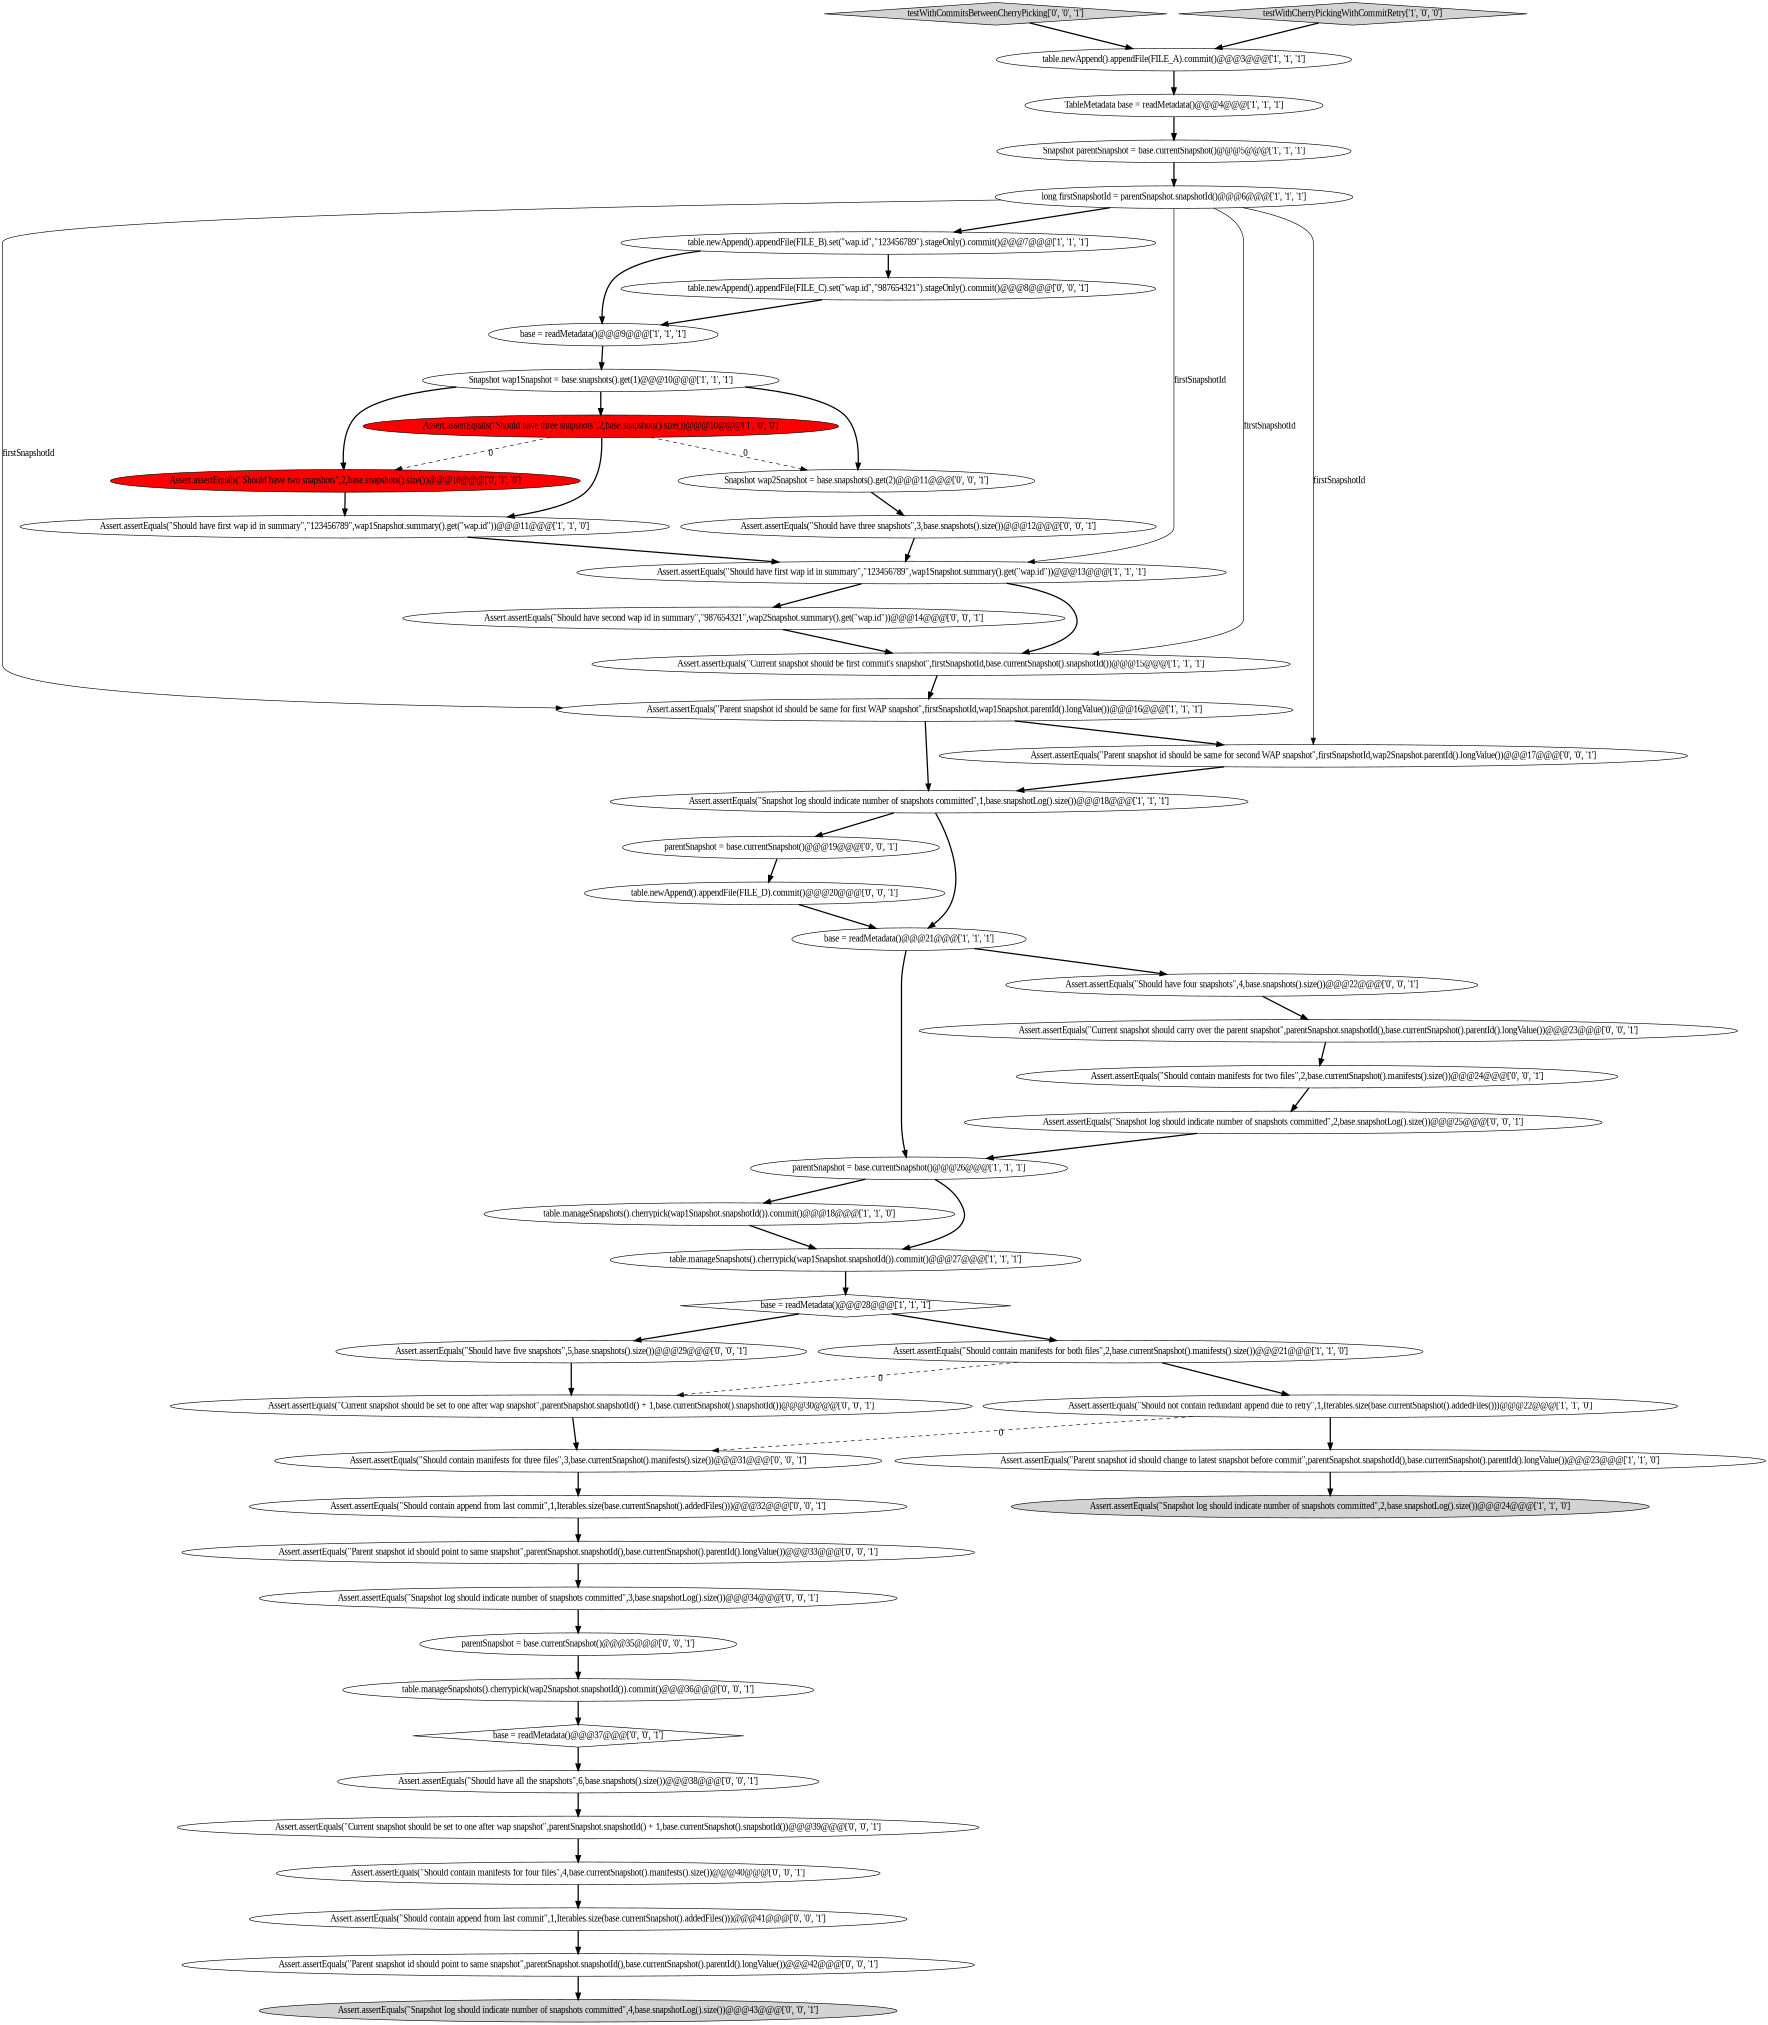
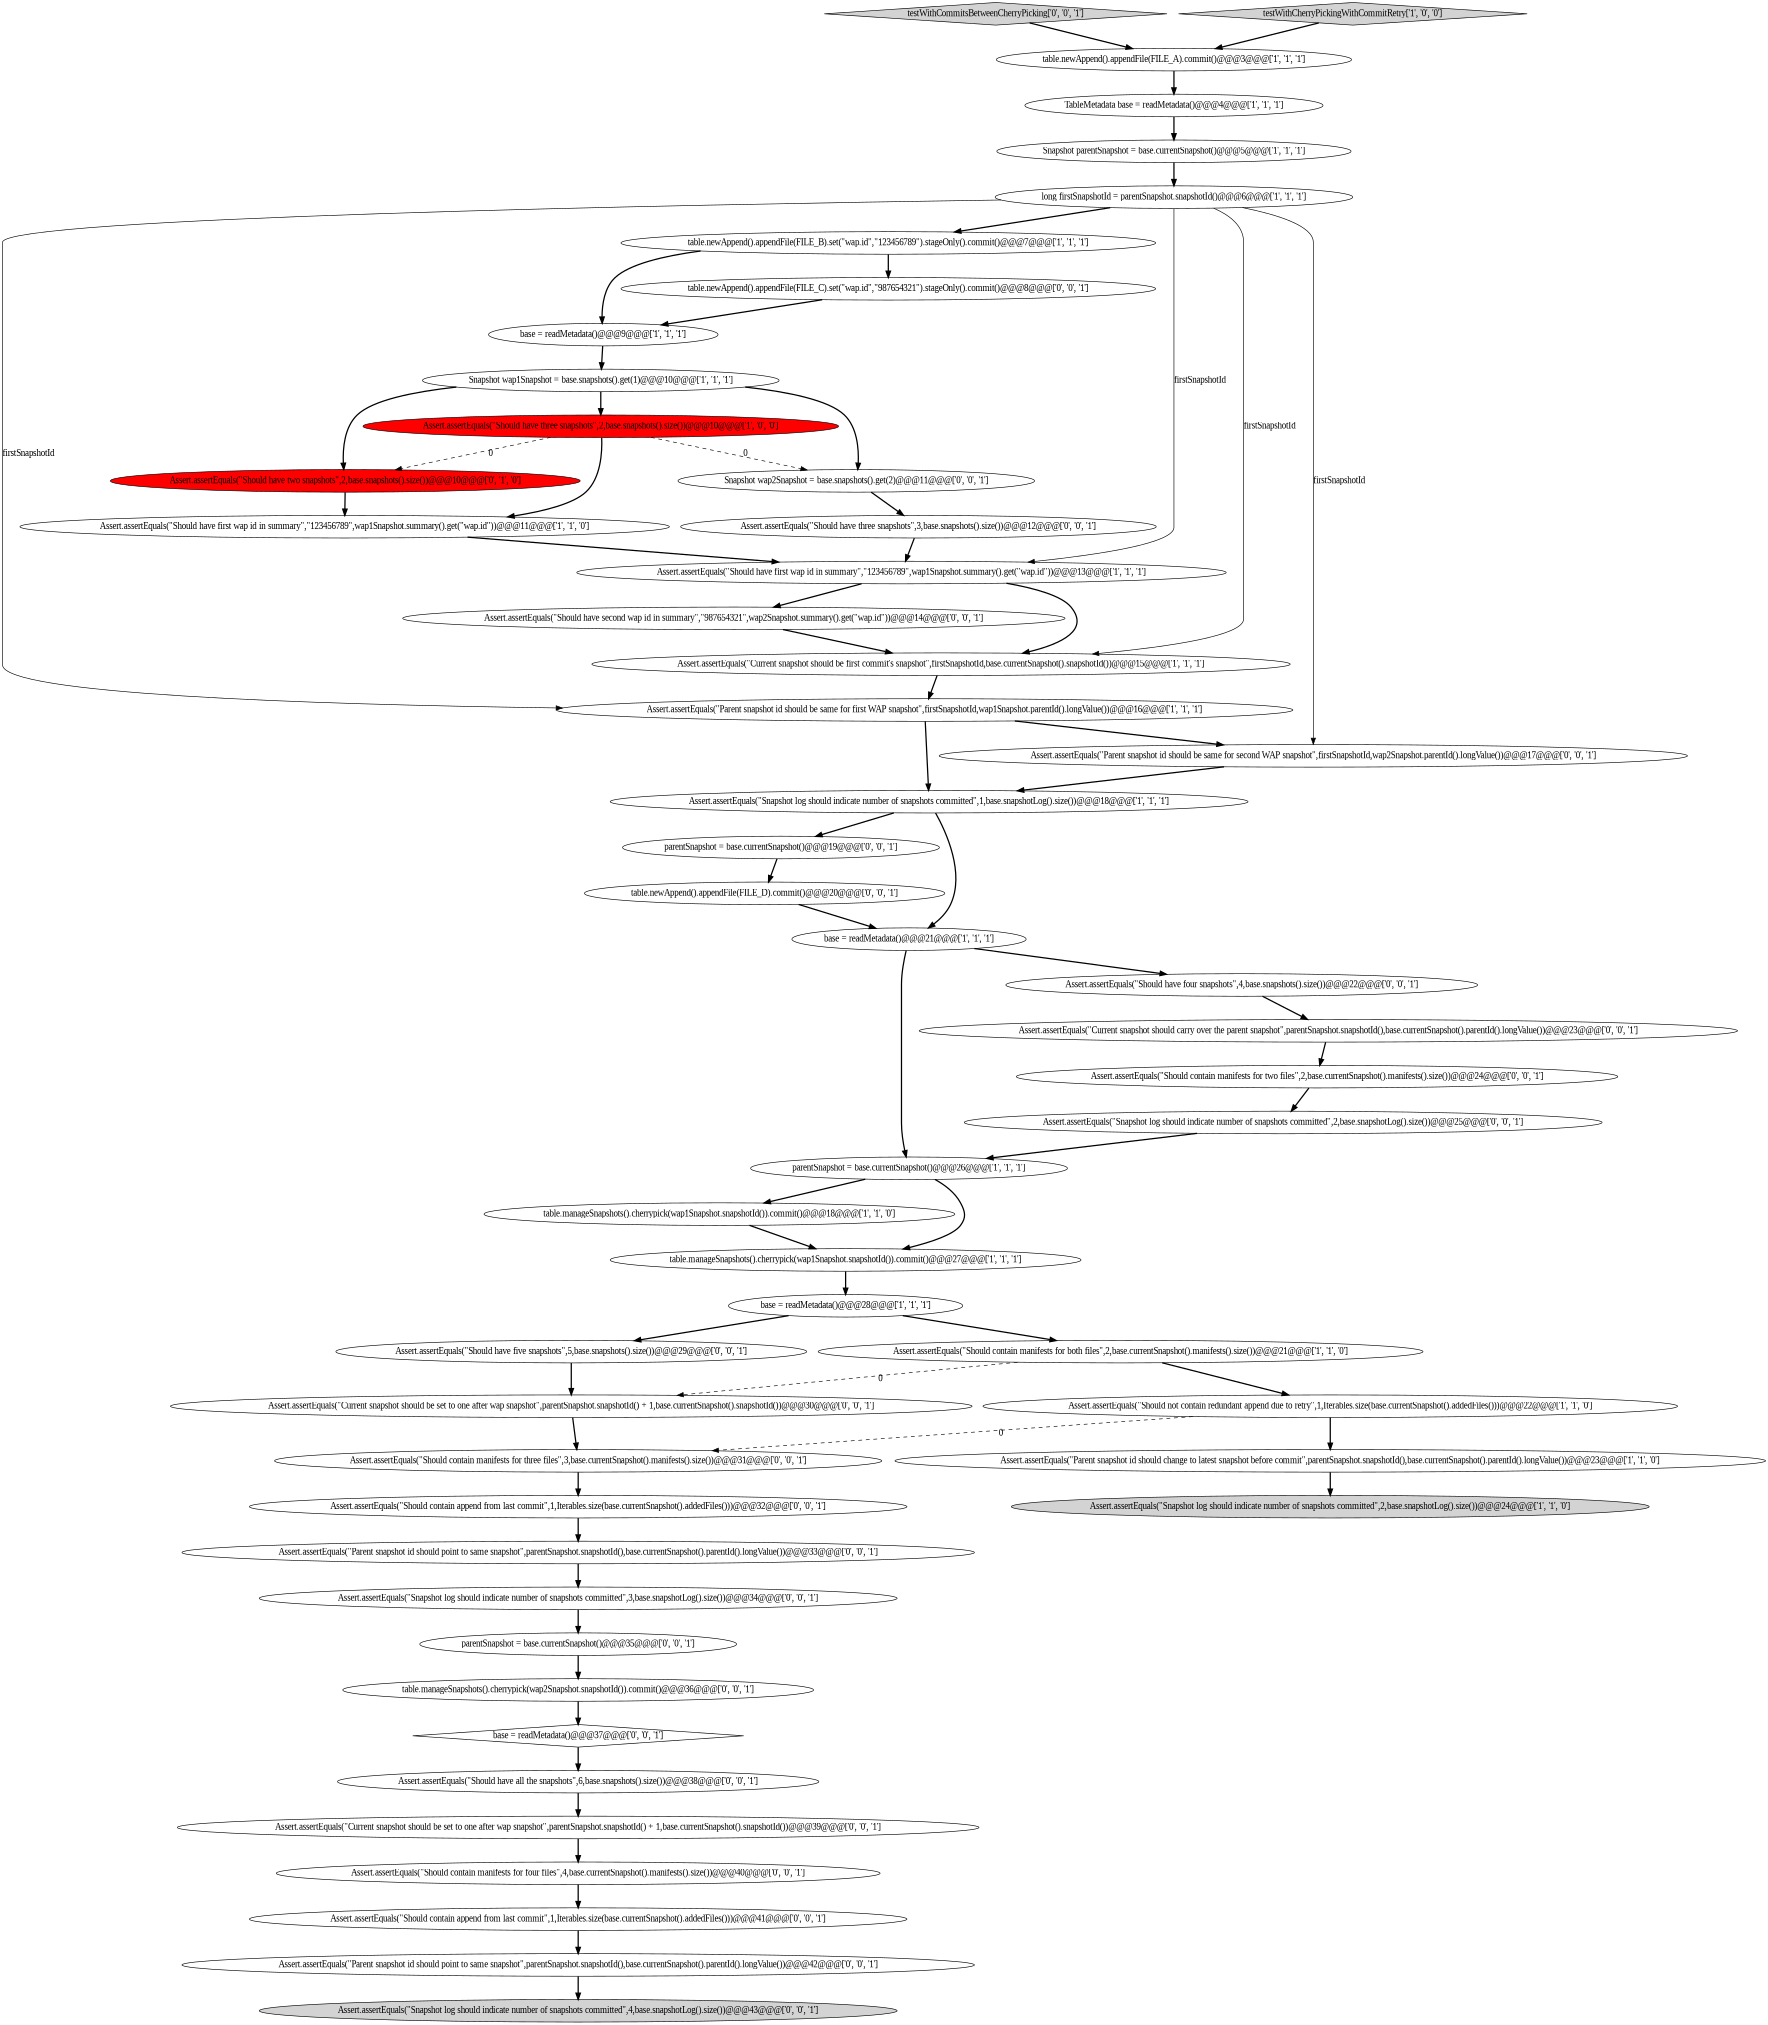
node "base = readMetadata()@@@28@@@['1', '1', '1']": shape diamond -> ellipse
